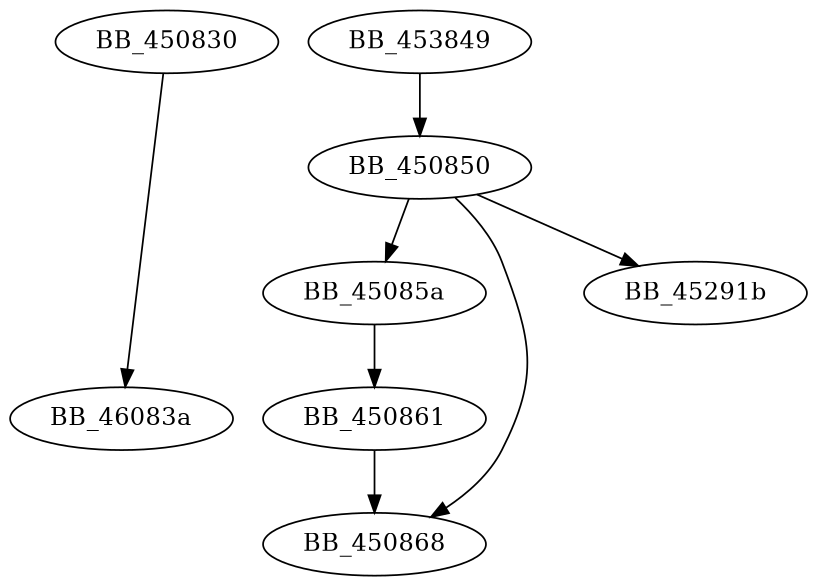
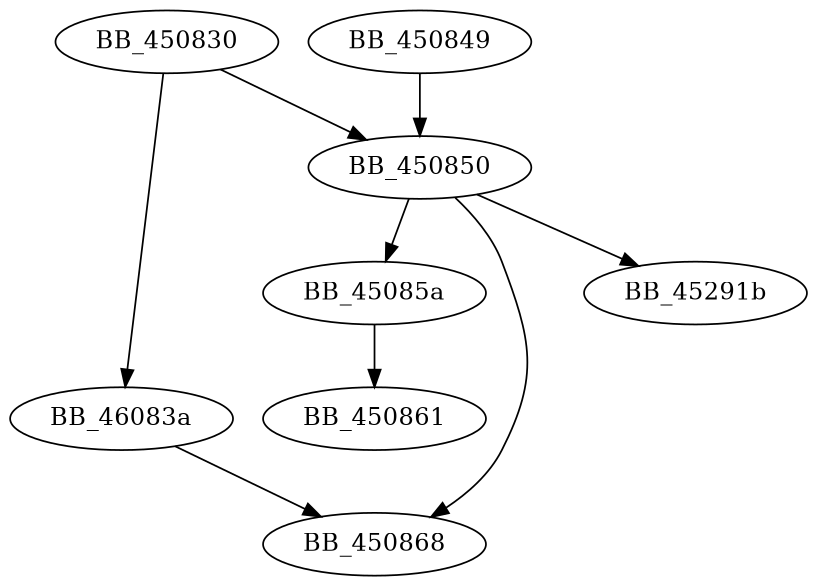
node "BB_453849": label "BB_453849" -> "BB_450849"
edge "BB_450830" -> "BB_450850": added
edge "BB_450861" -> "BB_450868": now "BB_46083a" -> "BB_450868"
